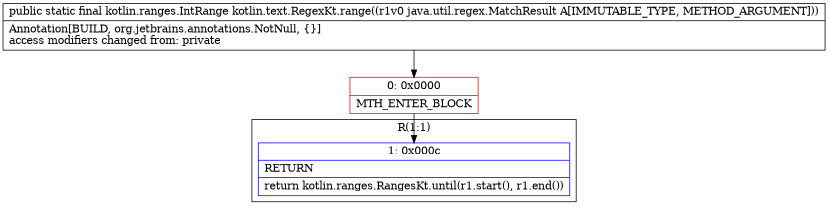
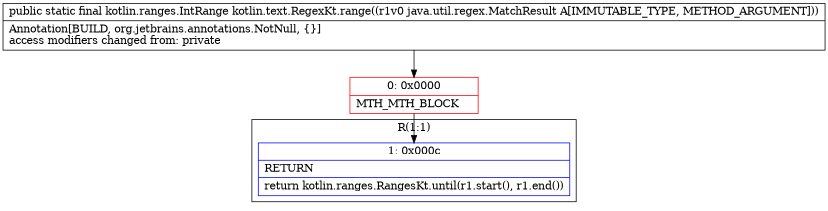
node "0: 0x0000": text "MTH_ENTER_BLOCK" -> "MTH_MTH_BLOCK"
